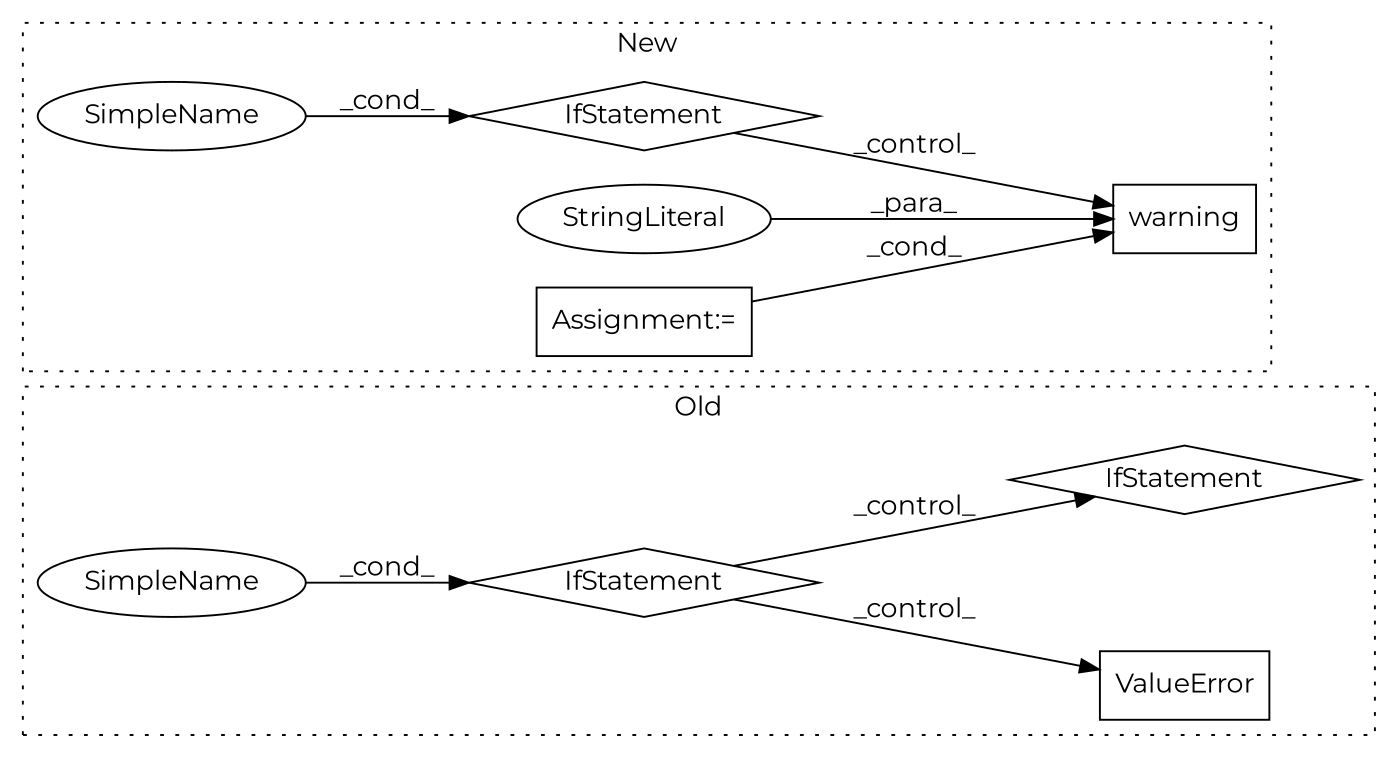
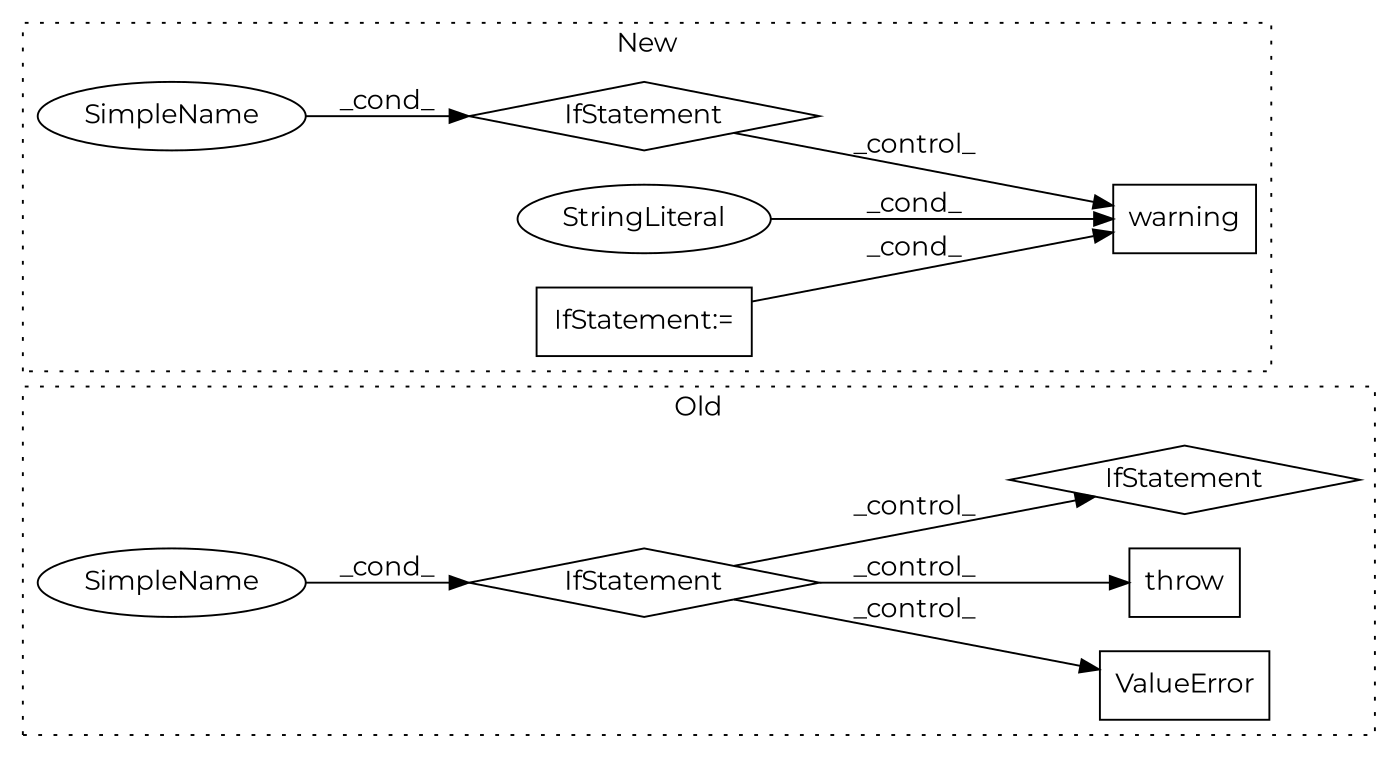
edge "StringLiteral" -> "warning": label "_para_" -> "_cond_"
node "Assignment:=": label "Assignment:=" -> "IfStatement:="
node "throw": added
